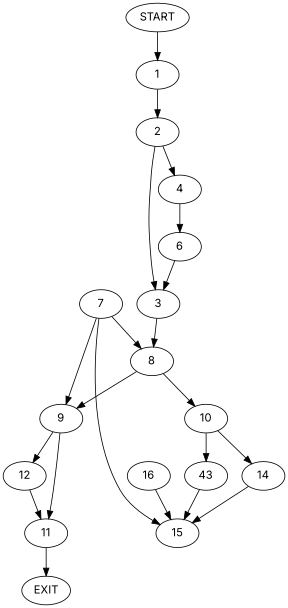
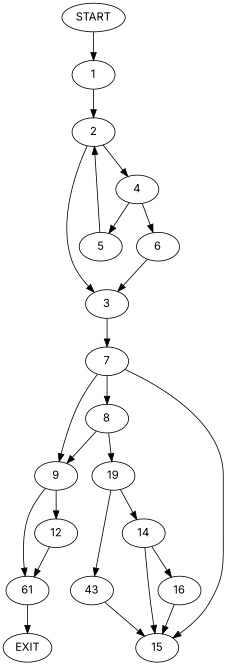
node "5": added
edge "3" -> "8": now "3" -> "7"
node "10": label "10" -> "19"
node "11": label "11" -> "61"
edge "14" -> "16": added
